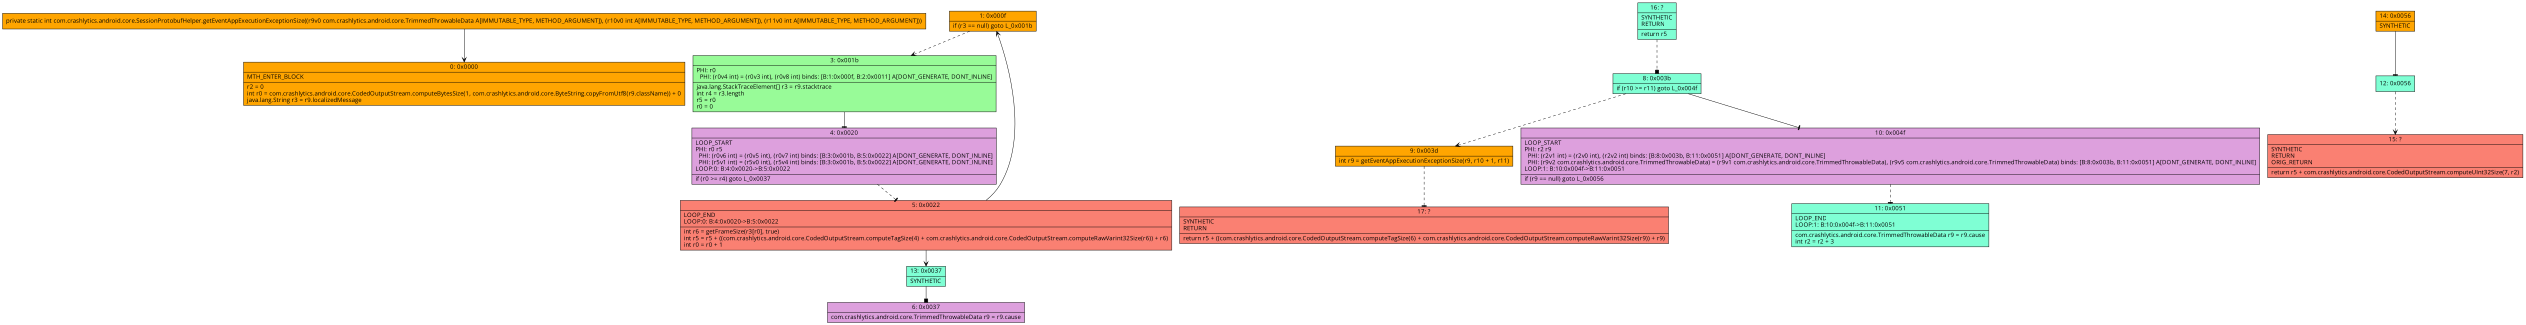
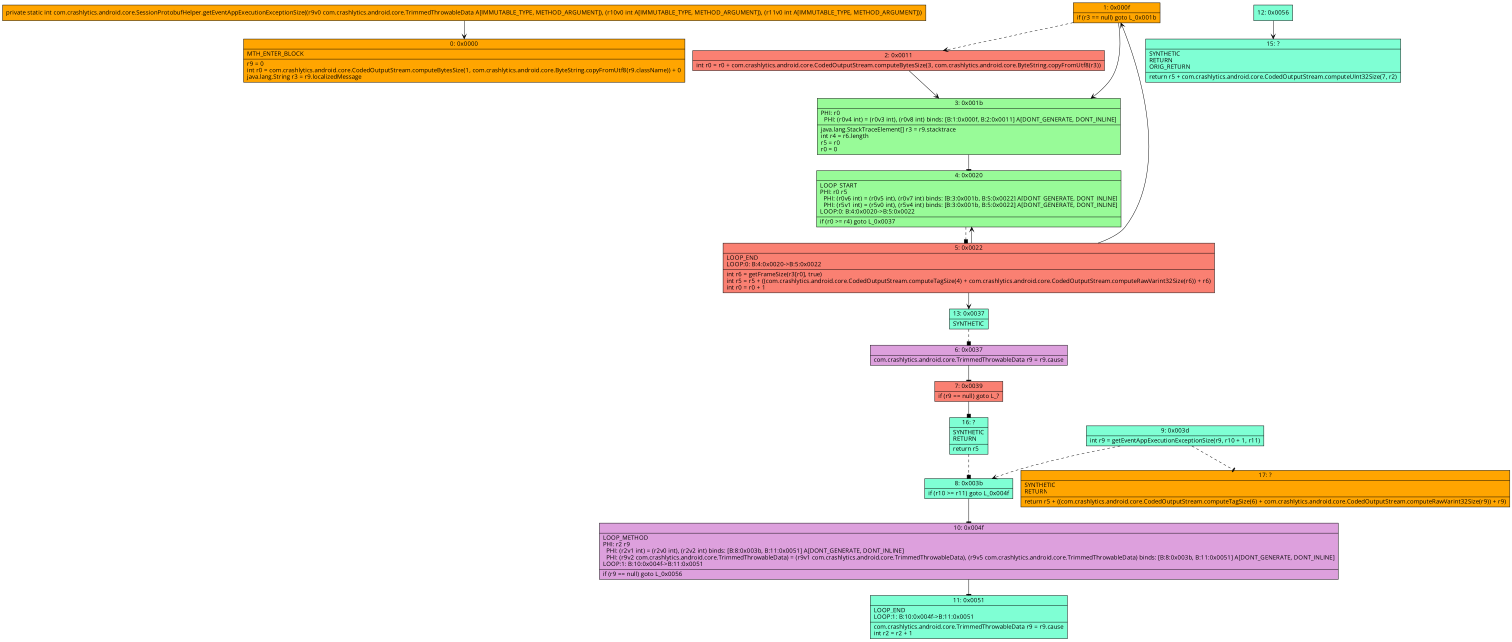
node "14: 0x0056": removed
edge "1: 0x000f" -> "3: 0x001b": style dashed -> solid
node "2: 0x0011": added
node "0: 0x0000": text "r2 = 0" -> "r9 = 0"
node "3: 0x001b": text "int r4 = r3.length" -> "int r4 = r6.length"
edge "12: 0x0056" -> "15: ?": style dashed -> solid
edge "8: 0x003b" -> "9: 0x003d": reversed
node "10: 0x004f": text "LOOP_START" -> "LOOP_METHOD"
node "4: 0x0020": fillcolor plum -> palegreen
node "9: 0x003d": fillcolor orange -> aquamarine
node "15: ?": fillcolor salmon -> aquamarine
edge "4: 0x0020" -> "5: 0x0022": arrowhead tee -> box
edge "10: 0x004f" -> "11: 0x0051": style dashed -> solid
node "17: ?": fillcolor salmon -> orange
edge "5: 0x0022" -> "4: 0x0020": added
node "11: 0x0051": text "int r2 = r2 + 3" -> "int r2 = r2 + 1"
edge "13: 0x0037" -> "6: 0x0037": style solid -> dashed
node "7: 0x0039": added
